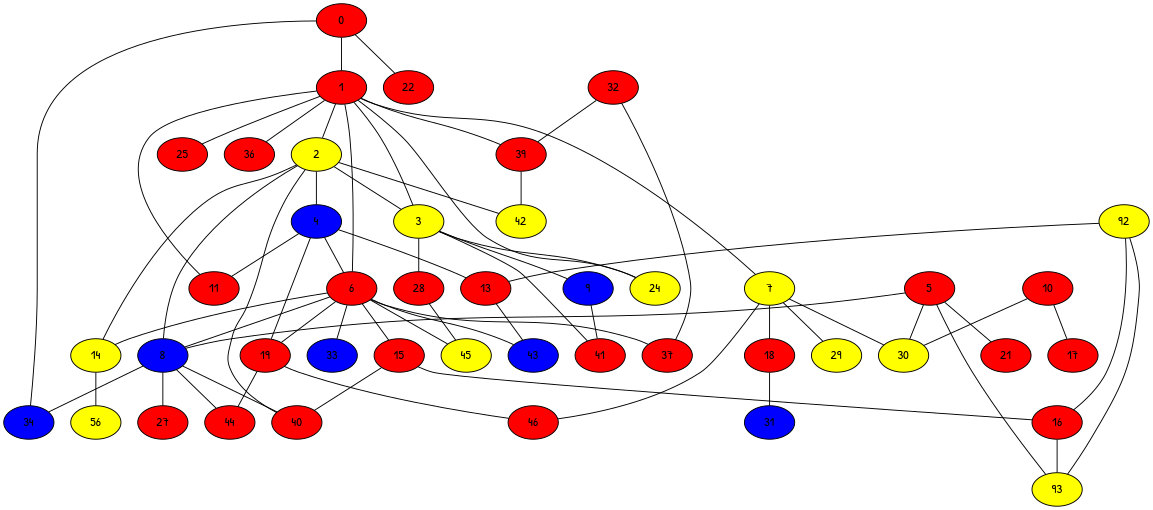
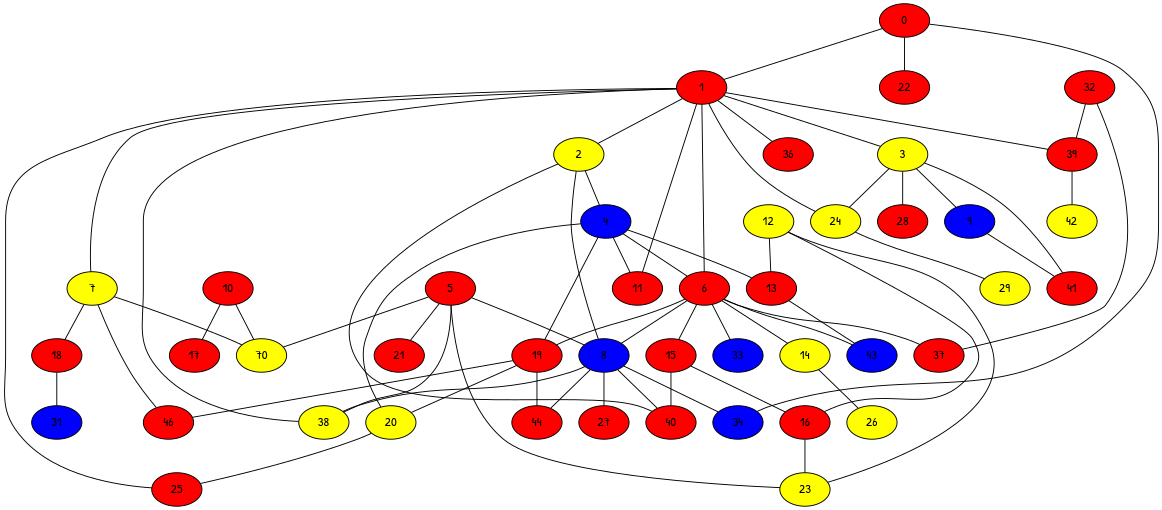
edge "2" -- "3": removed
edge "2" -- "42": removed
node "92": label "92" -> "12"
edge "2" -- "14": removed
edge "7" -- "29": now "24" -- "29"
node "45": removed
node "30": label "30" -> "70"
node "56": label "56" -> "26"
node "38": added
node "20": added
node "93": label "93" -> "23"
